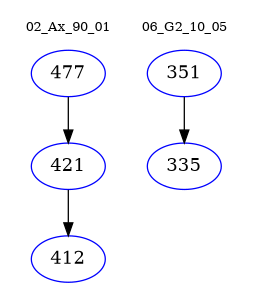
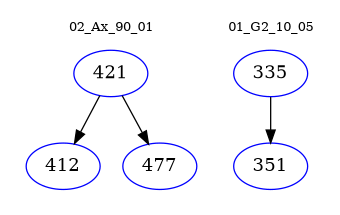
cluster "06_G2_10_05": label "06_G2_10_05" -> "01_G2_10_05"
edge "477" -> "421": reversed
edge "351" -> "335": reversed
